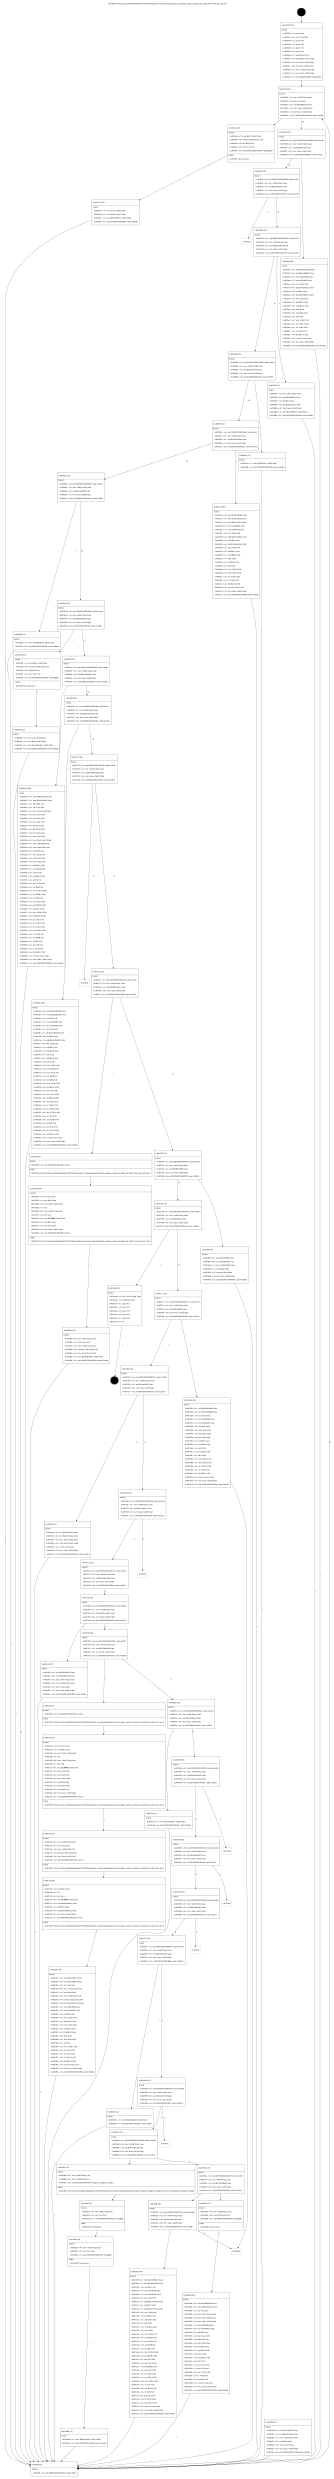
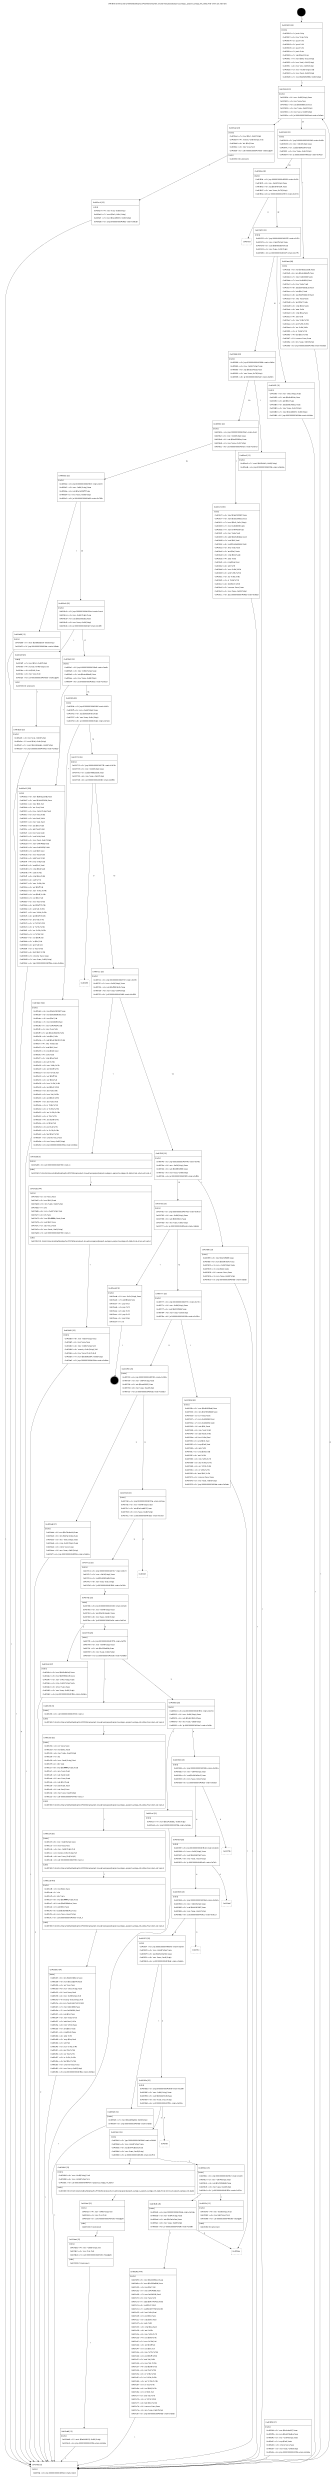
node "0x40198b [93]": removed
